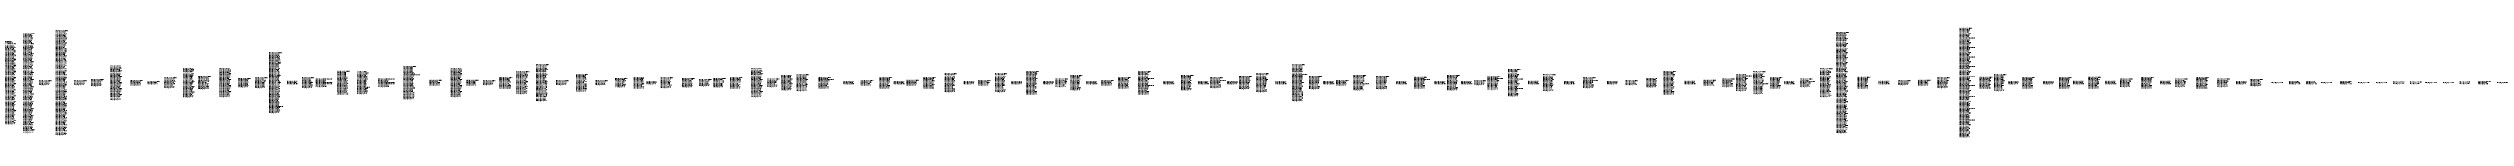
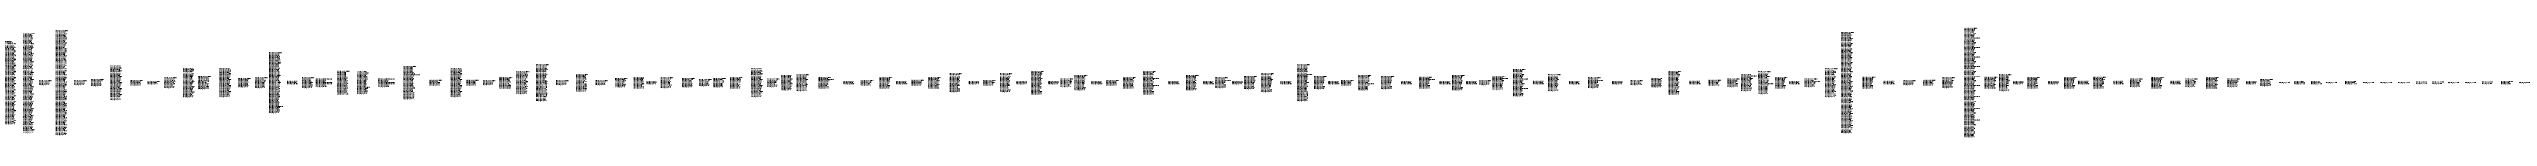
node "790: [NO_SSA] PUSH1 792: [NO_SSA] DUP1 793: [NO_SSA] REVERT": shape box -> ellipse
node "c4a: [NO_SSA] PUSH1 c4c: [NO_SSA] DUP1 c4d: [NO_SSA] REVERT": shape box -> ellipse
node "cd5: [NO_SSA] INVALID": shape ellipse -> box
node "ce5: [NO_SSA] INVALID": added
